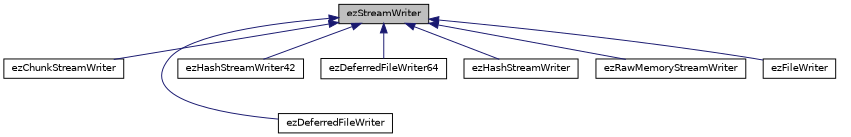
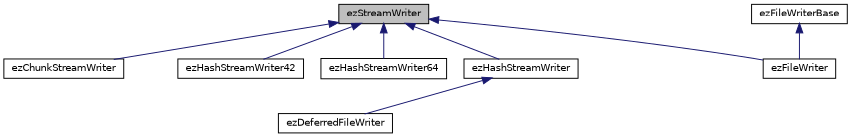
node "ezFileWriterBase": added
edge "ezDeferredFileWriter" -> "ezStreamWriter": now "ezDeferredFileWriter" -> "ezHashStreamWriter"
node "ezDeferredFileWriter64": label "ezDeferredFileWriter64" -> "ezHashStreamWriter64"
node "ezRawMemoryStreamWriter": removed
